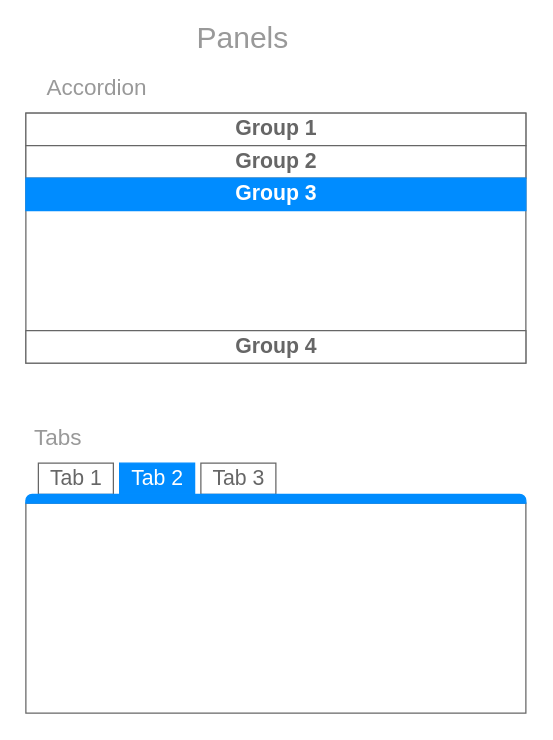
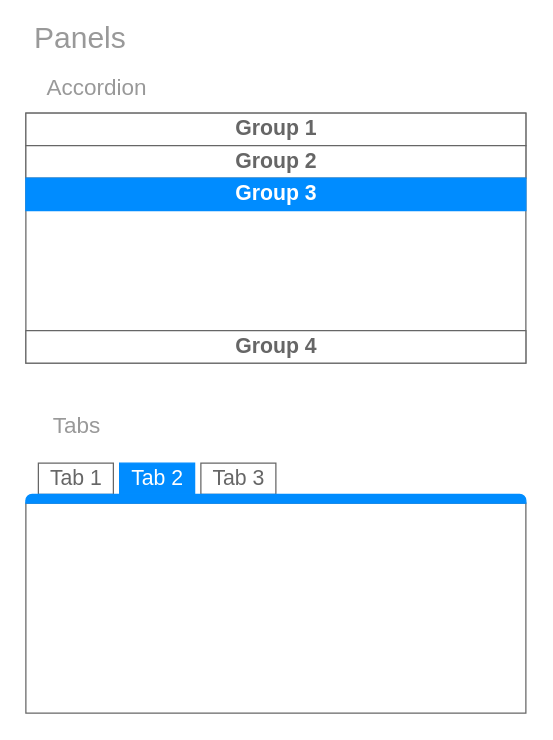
node "Panels": moved (313, 38) -> (151, 38)
node "Tabs": moved (151, 438) -> (169, 426)
